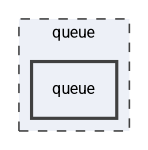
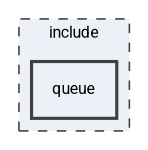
cluster "queue": label "queue" -> "include"
